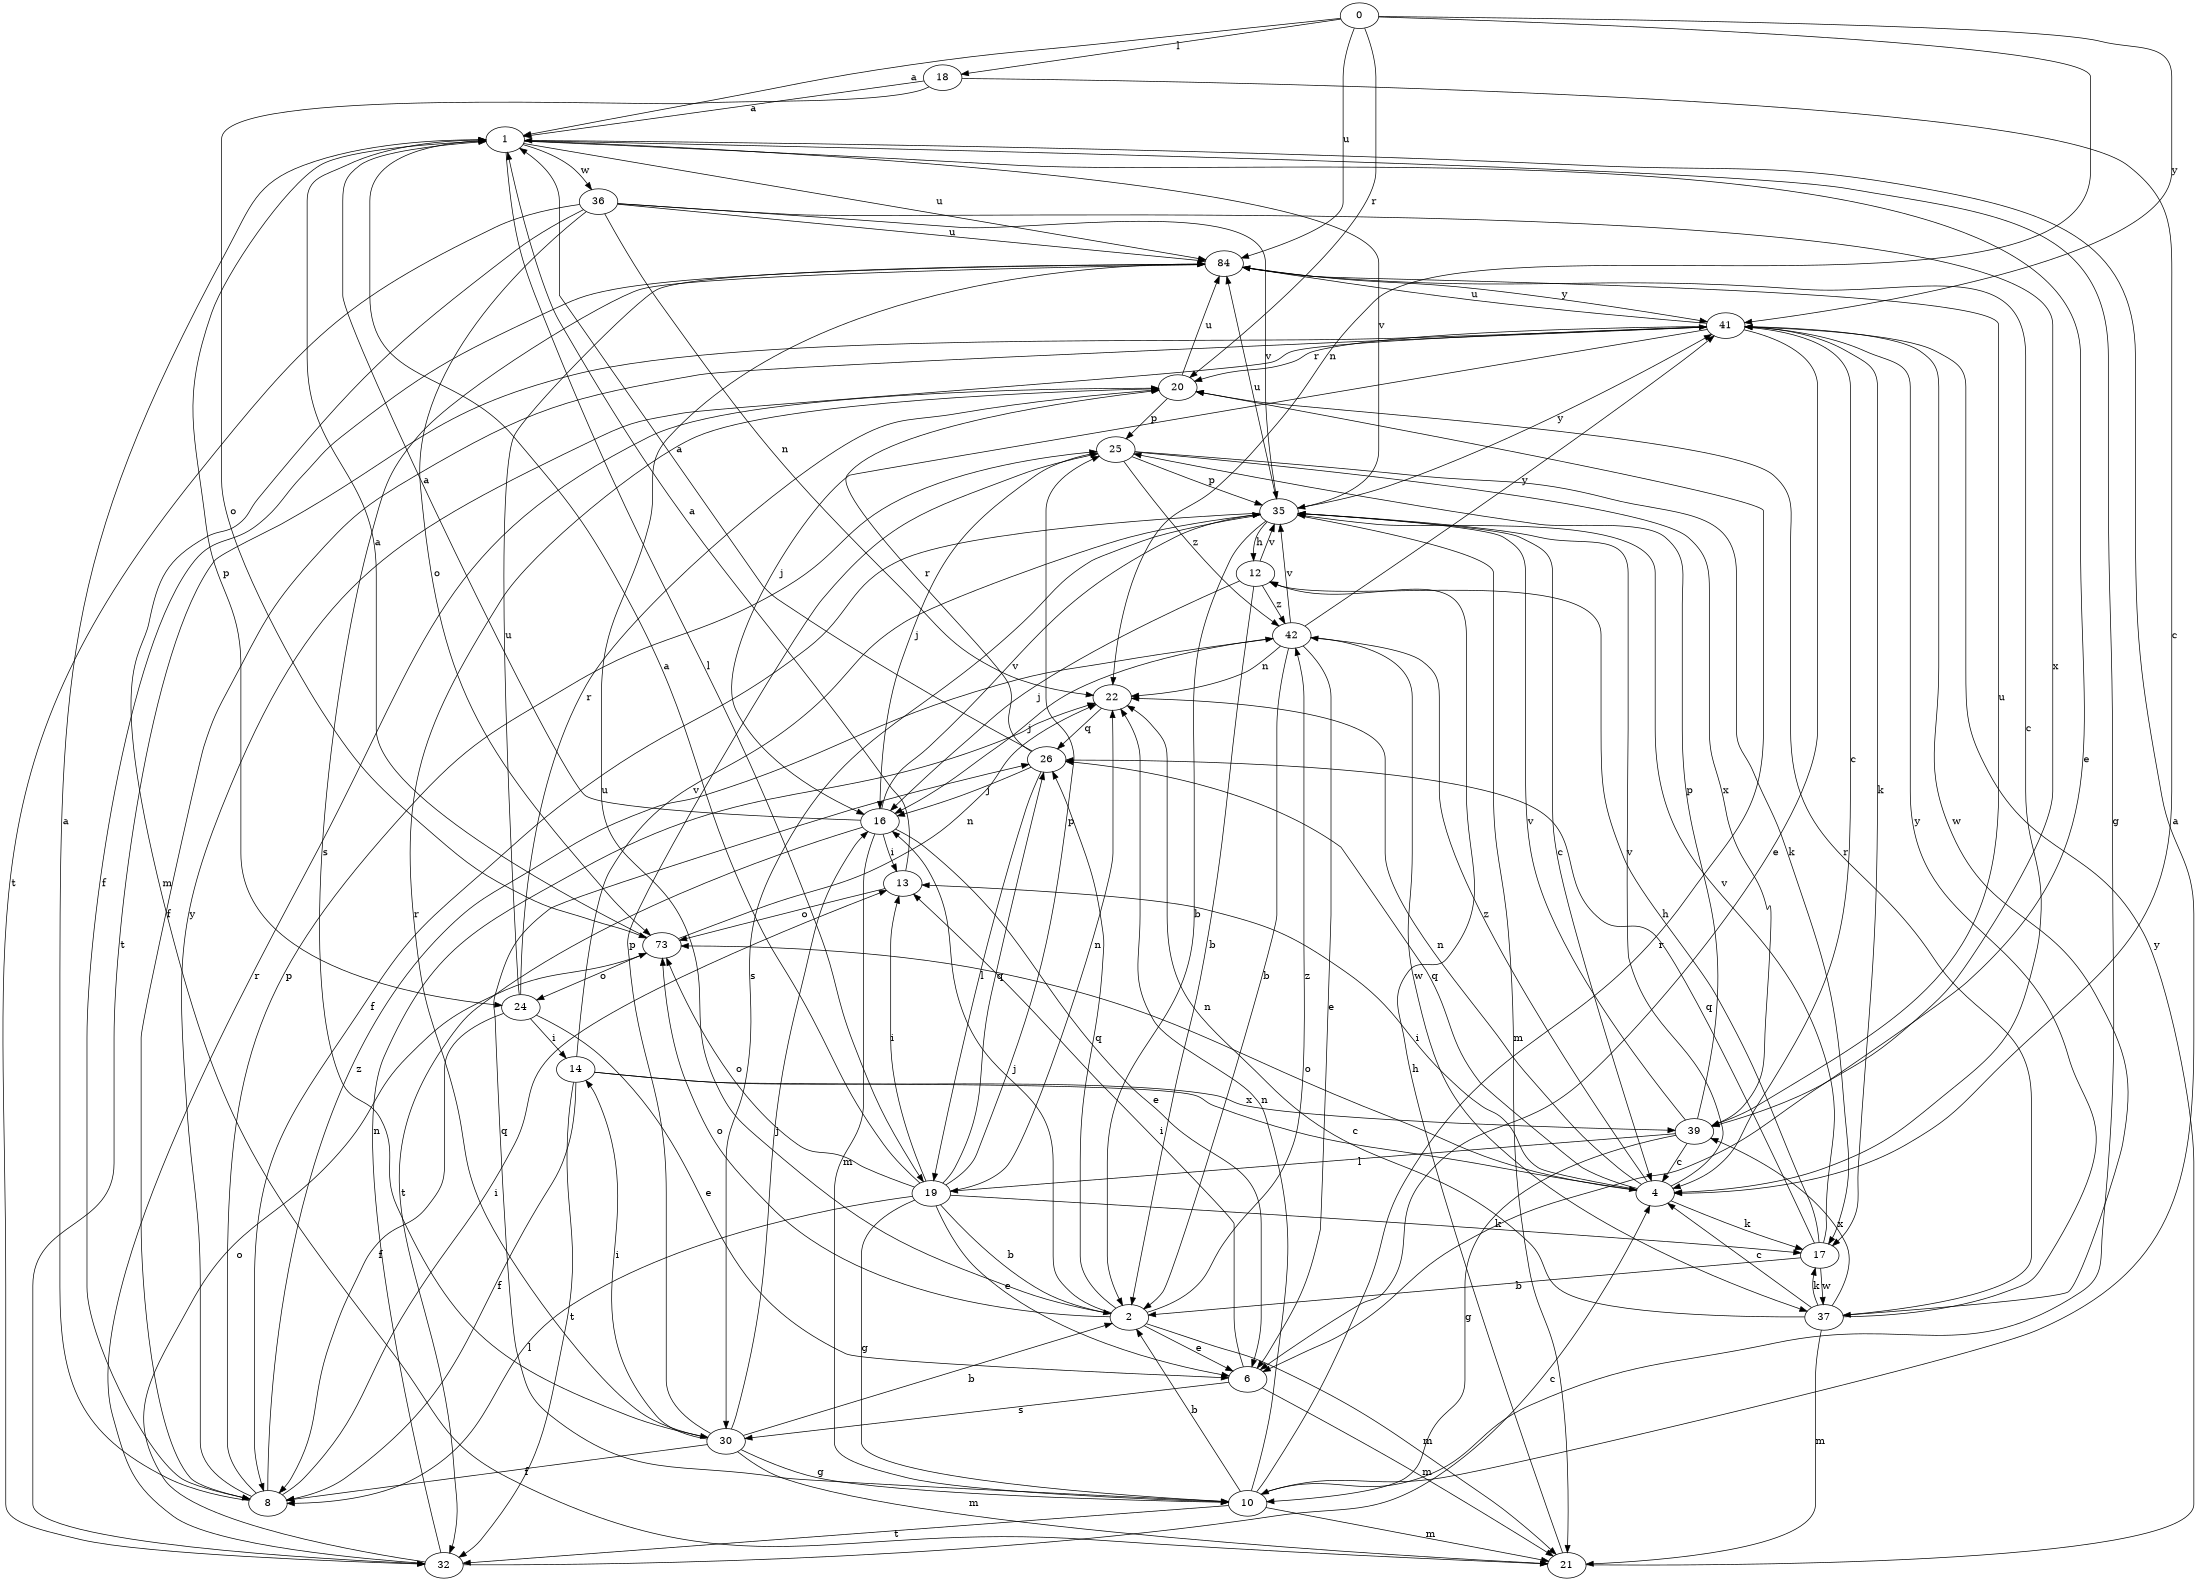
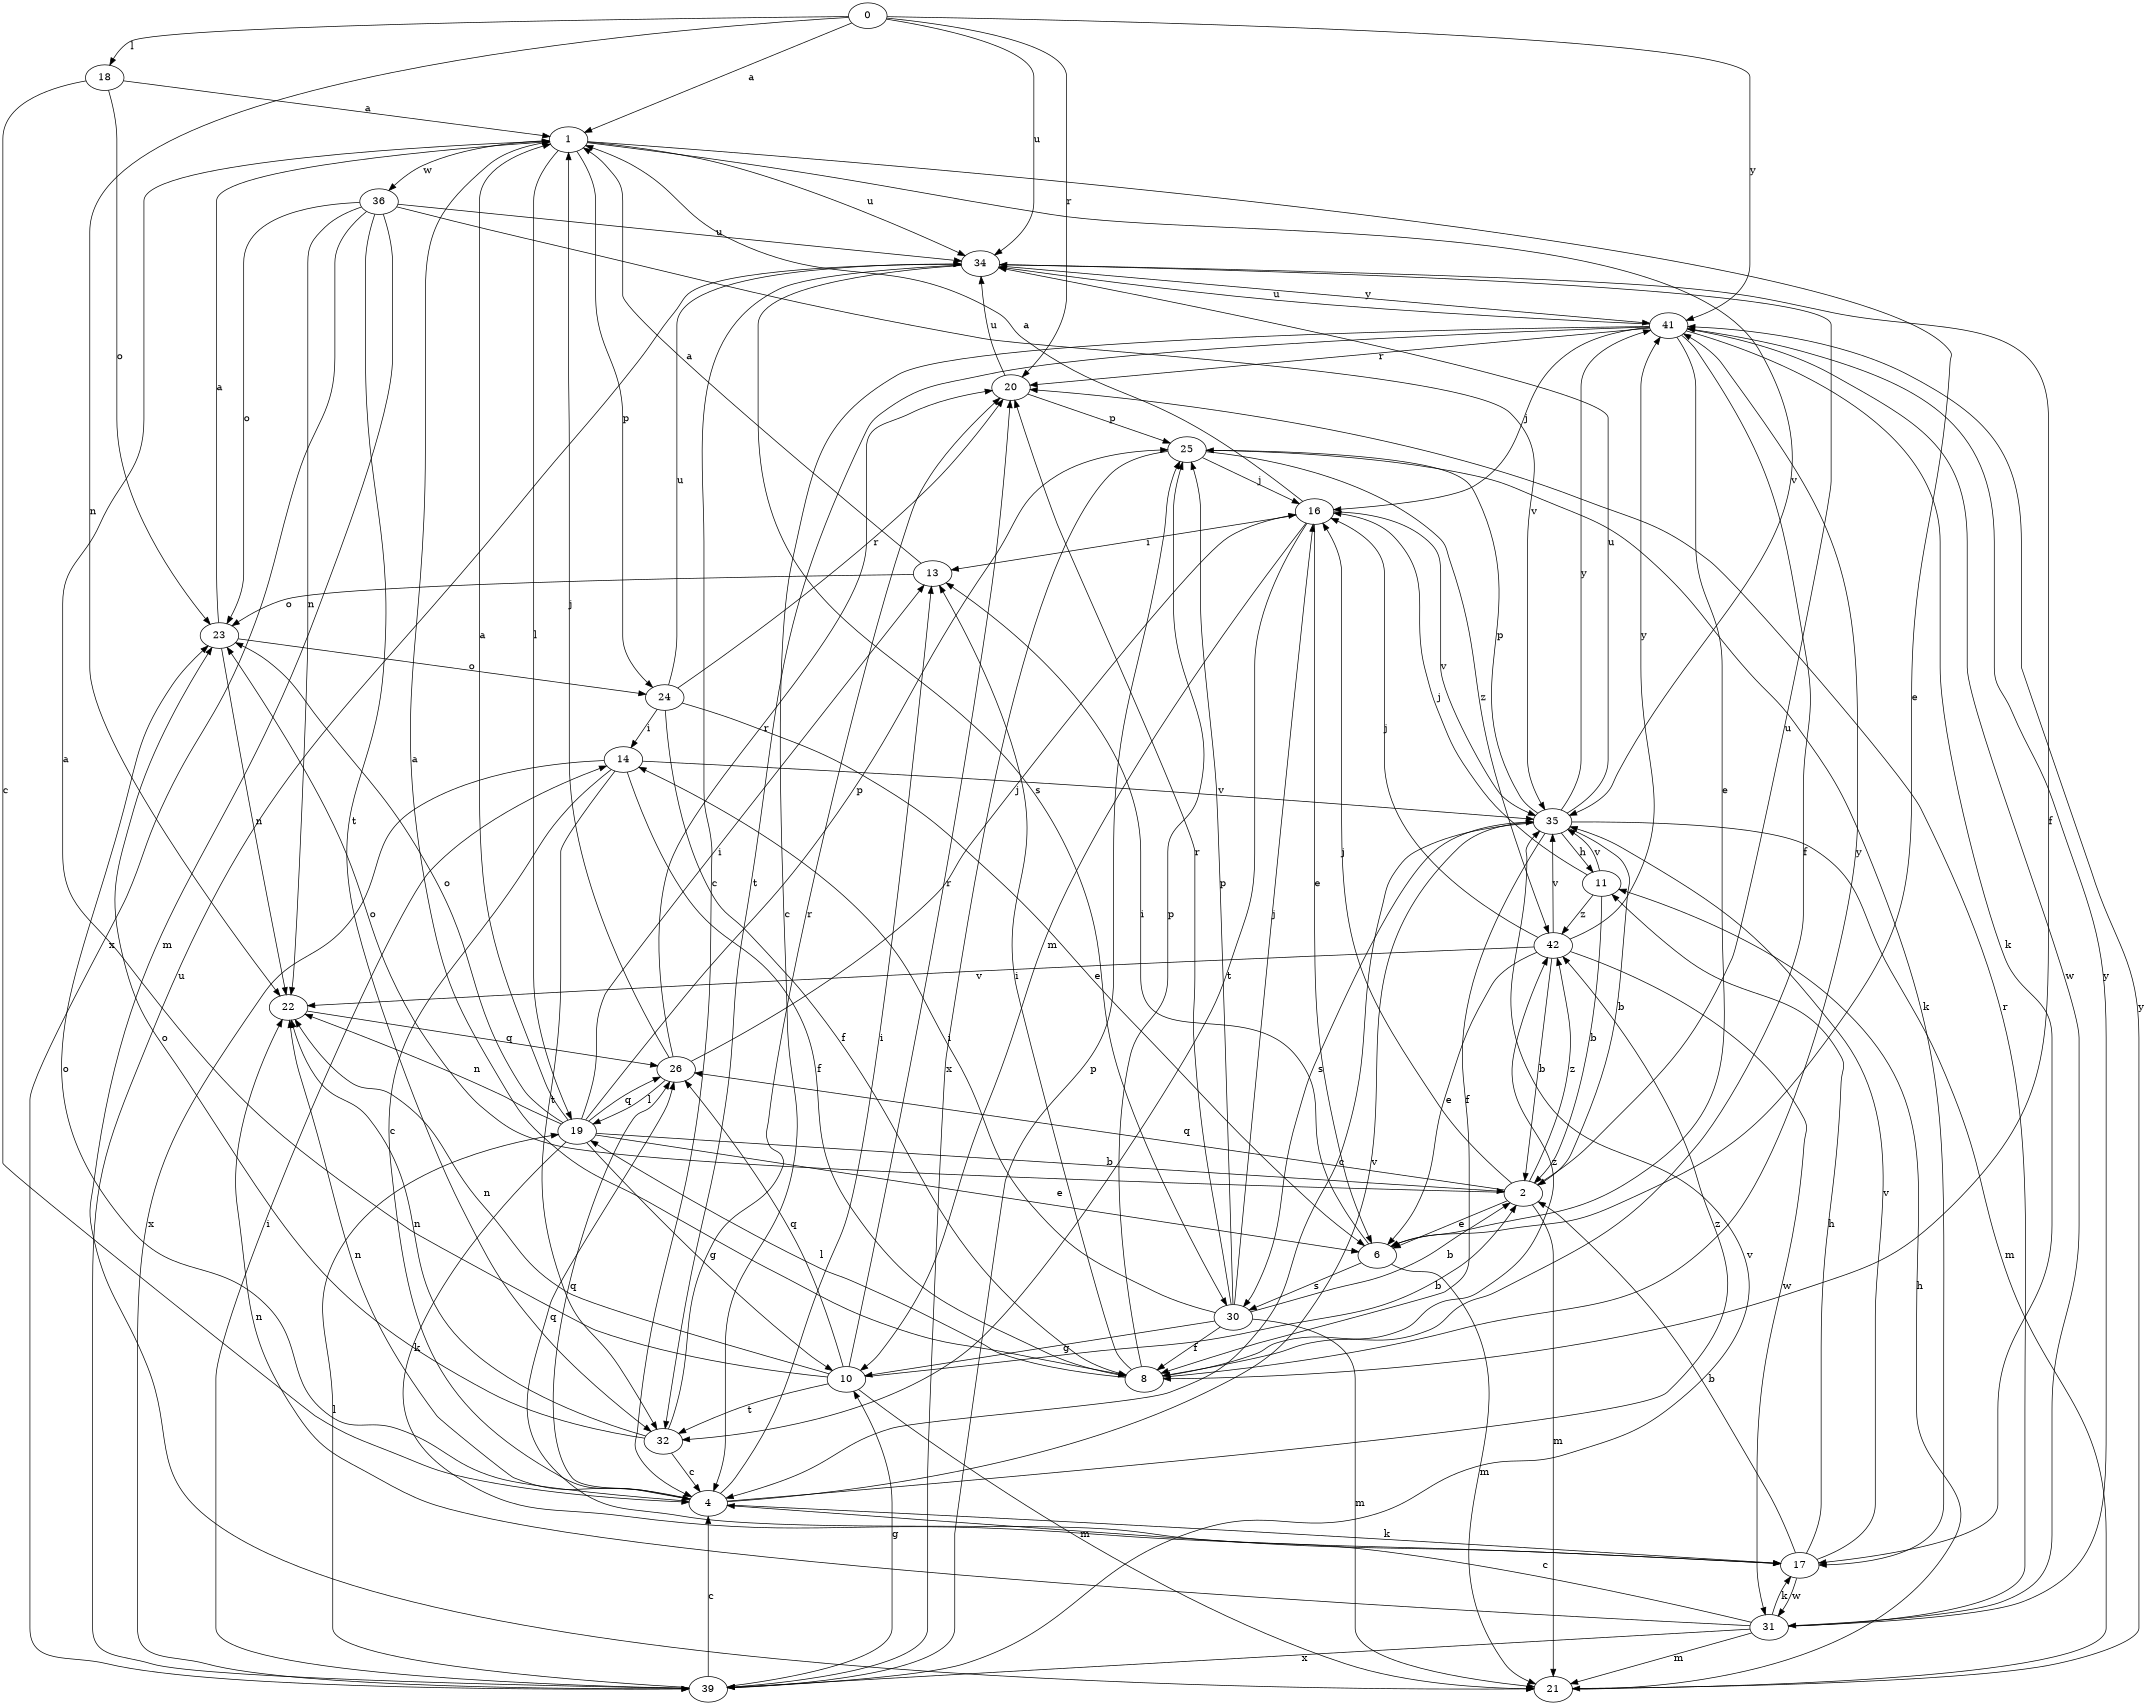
node "84": label "84" -> "34"
edge "1" -> "10": removed, label "g"
edge "26" -> "1": label "a" -> "j"
edge "25" -> "35": reversed
node "12": label "12" -> "11"
edge "42" -> "22": label "n" -> "v"
node "73": label "73" -> "23"
edge "19" -> "8": reversed
node "37": label "37" -> "31"
edge "39" -> "14": added, label "i"
